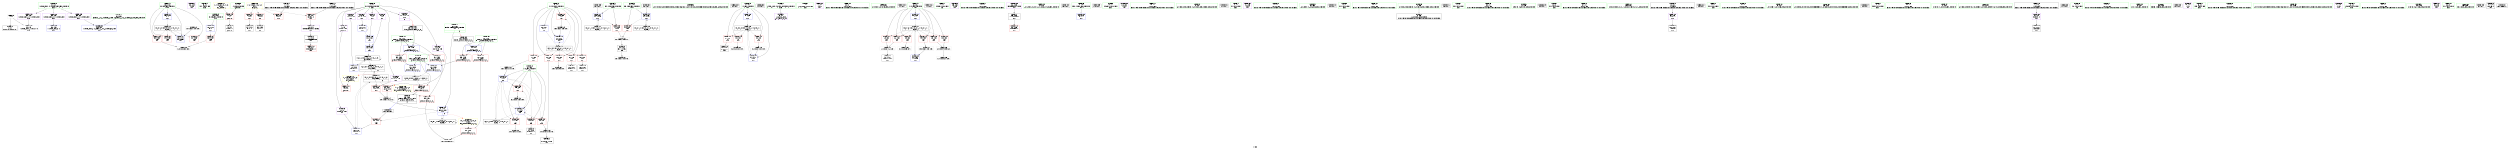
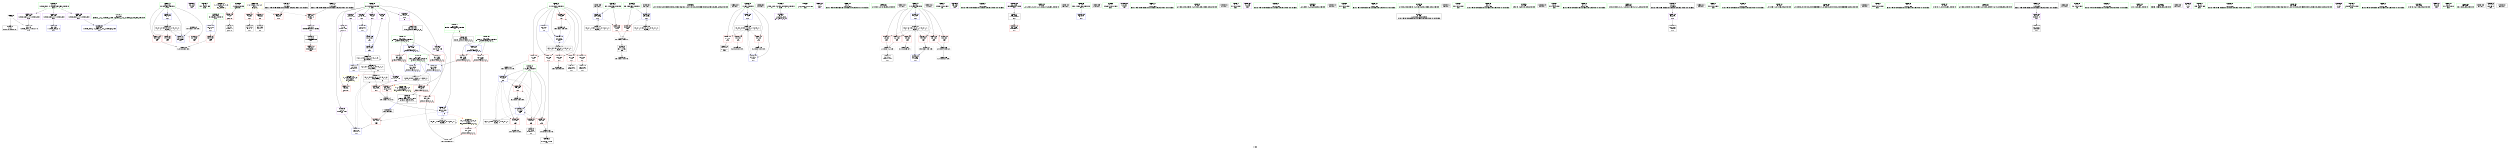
node "NodeID: 332": text "259 = GLOBAL()" -> "259 = PHI()"
